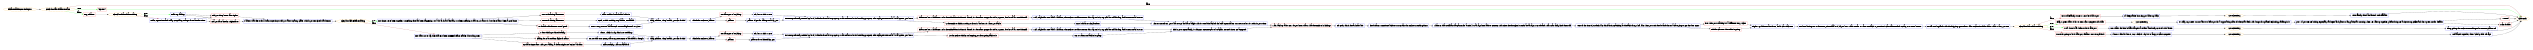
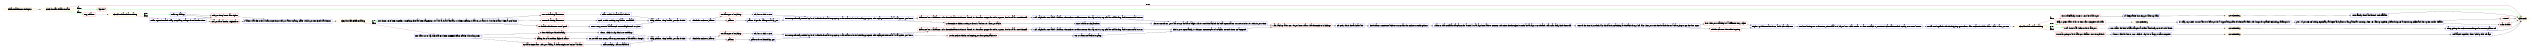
edge "Check boolean EleanorDreams" -> "Chat ends.": label "false" -> "true"
edge "Check boolean EleanorDreams" -> "[Ignore.]": label "true" -> "false"
